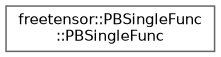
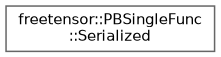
node "freetensor::PBSingleFunc ::PBSingleFunc": label "freetensor::PBSingleFunc ::PBSingleFunc" -> "freetensor::PBSingleFunc ::Serialized"
